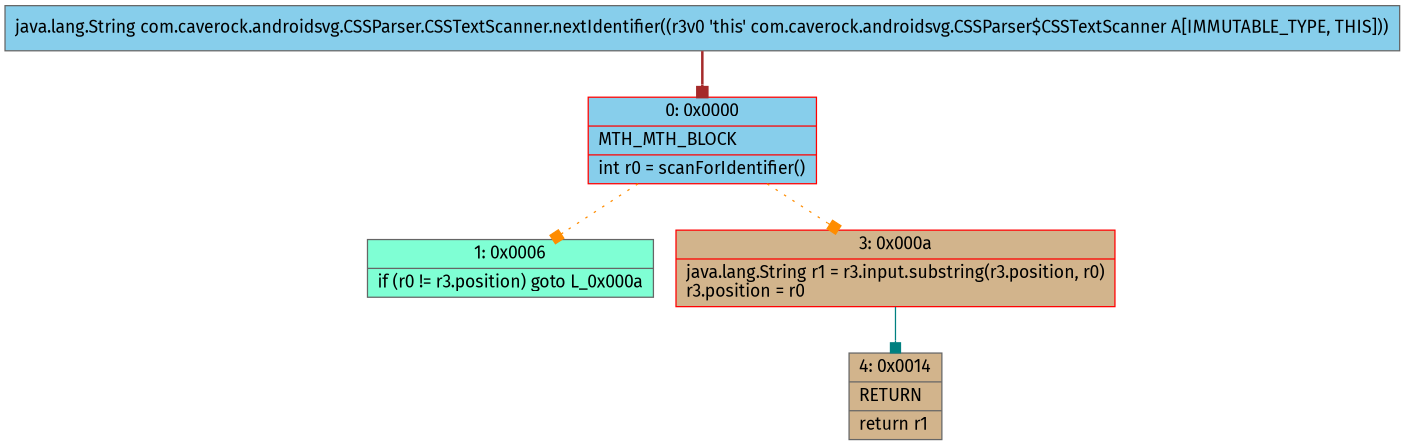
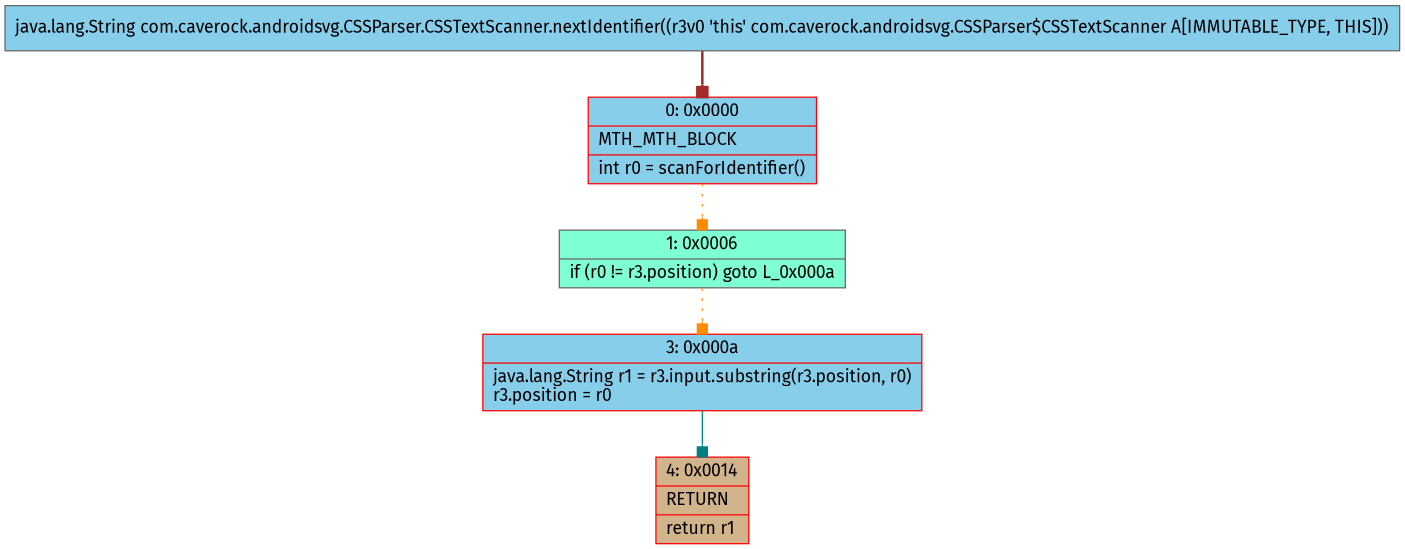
edge "0: 0x0000" -> "3: 0x000a": now "1: 0x0006" -> "3: 0x000a"
node "3: 0x000a": fillcolor tan -> skyblue
node "4: 0x0014": color gray40 -> red
